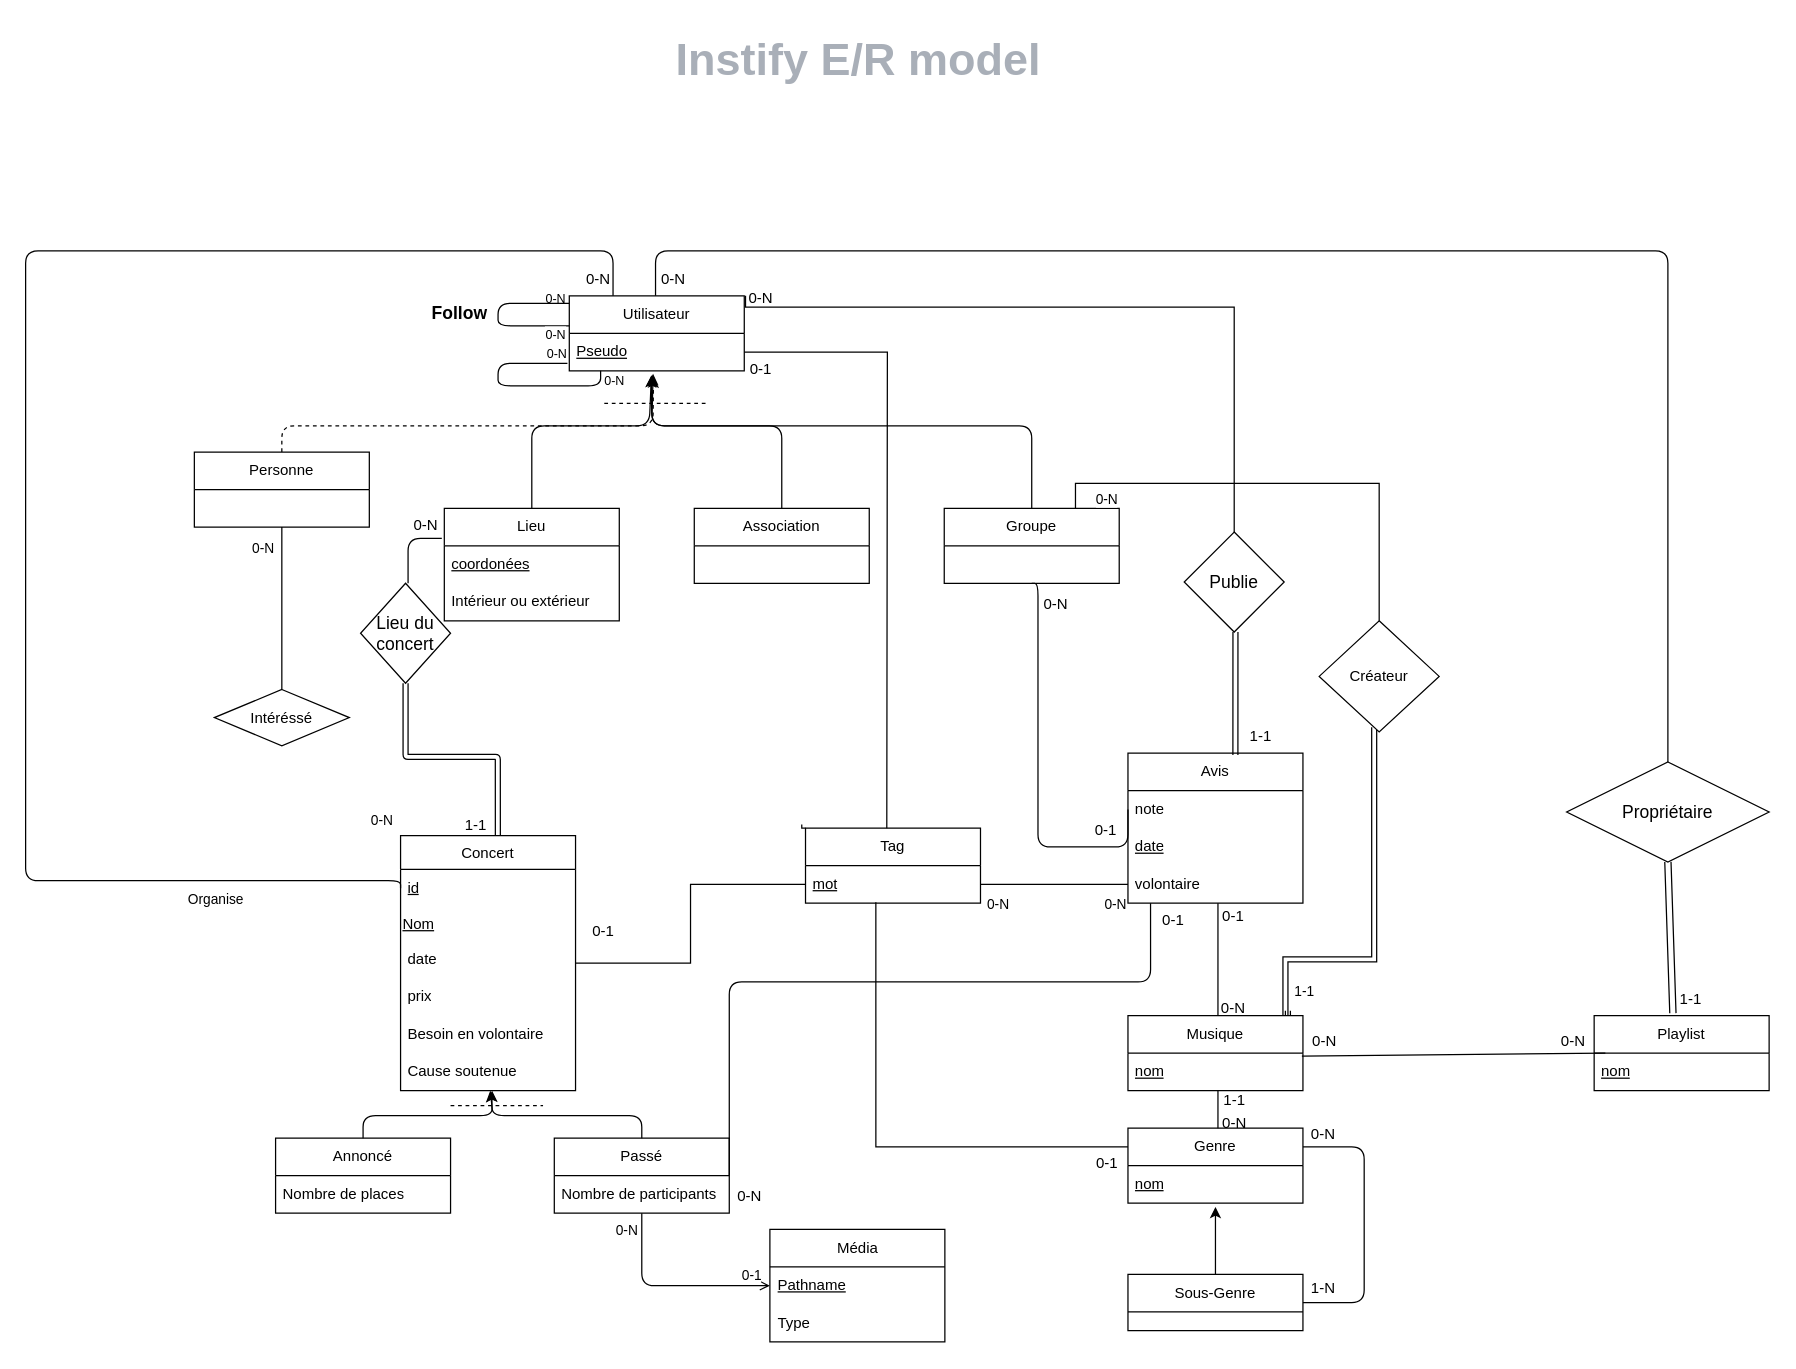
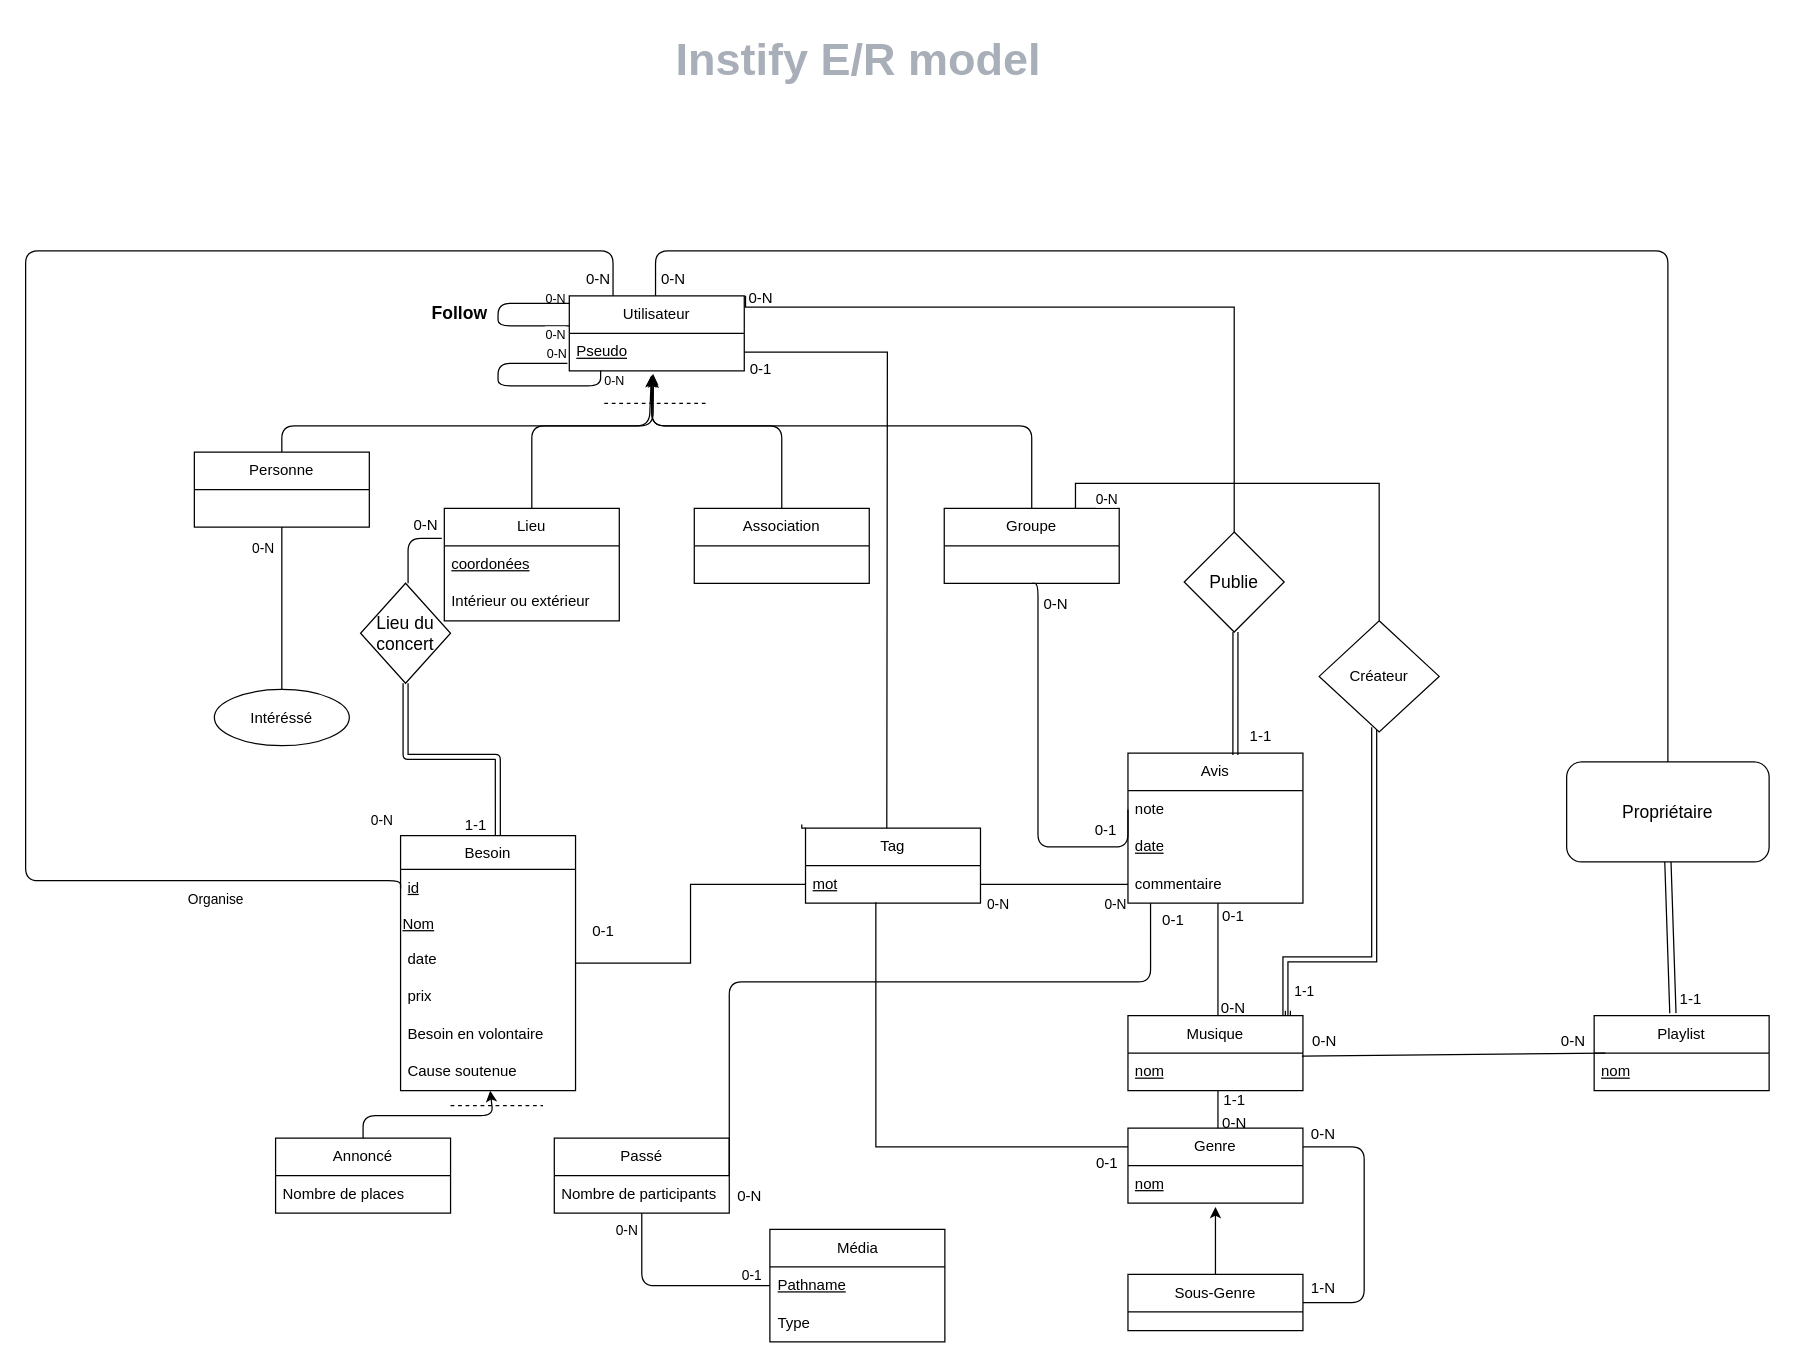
edge "Personne" -> "Pseudo": style dashed -> solid
node "Intéréssé": shape diamond -> ellipse
node "Propriétaire": shape diamond -> rounded rectangle
node "Concert": label "Concert" -> "Besoin"
node "volontaire": label "volontaire" -> "commentaire"
edge "Passé" -> "Cause soutenue": removed
edge "Passé" -> "Pathname": arrowhead open -> none
